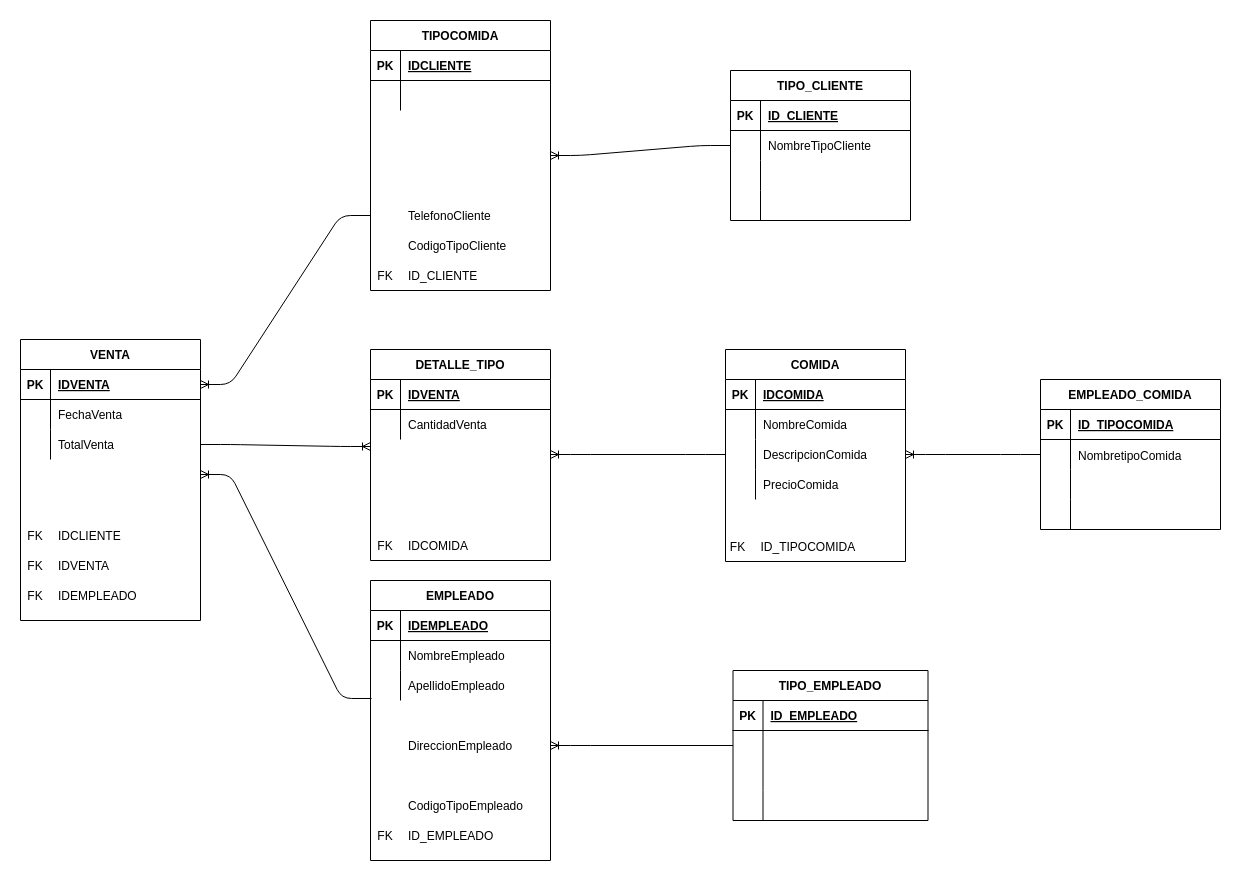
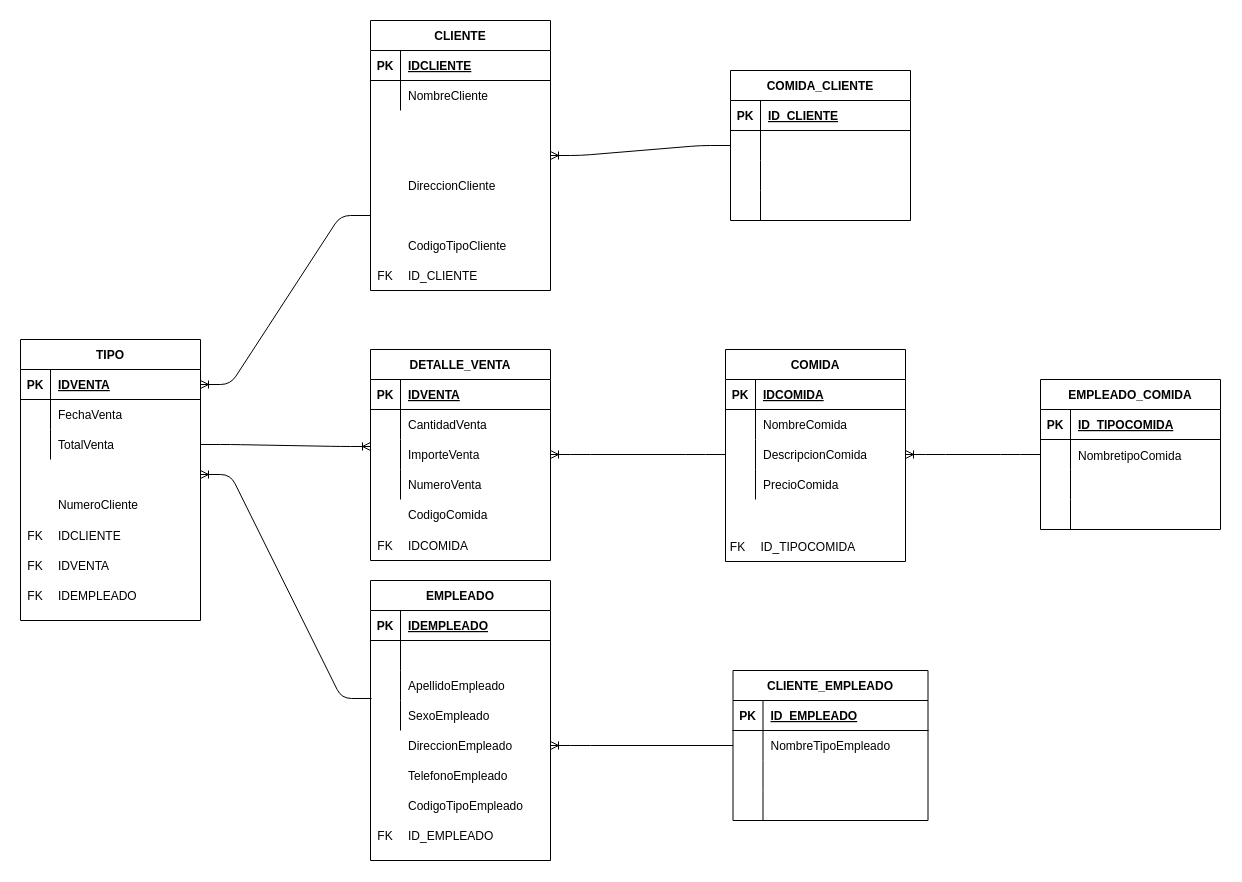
node "TIPOCOMIDA": label "TIPOCOMIDA" -> "CLIENTE"
node "TIPO_CLIENTE": label "TIPO_CLIENTE" -> "COMIDA_CLIENTE"
node "NombreCliente": added
node "NombreTipoCliente": removed
node "DireccionCliente": added
node "TelefonoCliente": removed
node "VENTA": label "VENTA" -> "TIPO"
node "DETALLE_TIPO": label "DETALLE_TIPO" -> "DETALLE_VENTA"
node "ImporteVenta": added
node "NumeroVenta": added
node "NumeroCliente": added
node "CodigoComida": added
node "NombreEmpleado": removed
node "TIPO_EMPLEADO": label "TIPO_EMPLEADO" -> "CLIENTE_EMPLEADO"
node "SexoEmpleado": added
node "NombreTipoEmpleado": added
node "TelefonoEmpleado": added
